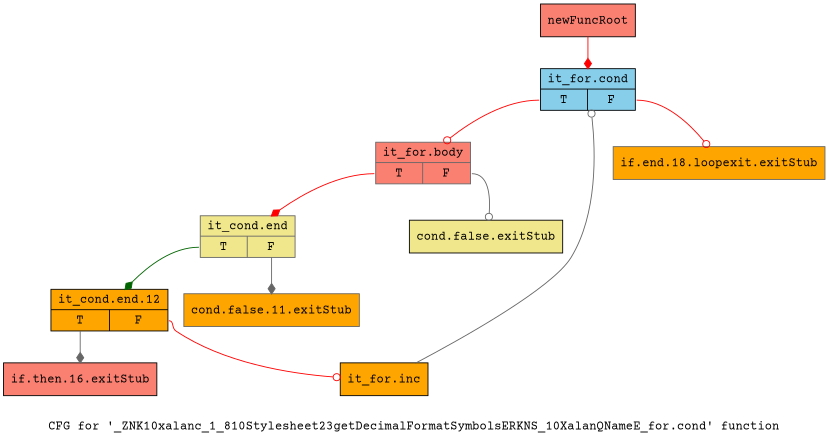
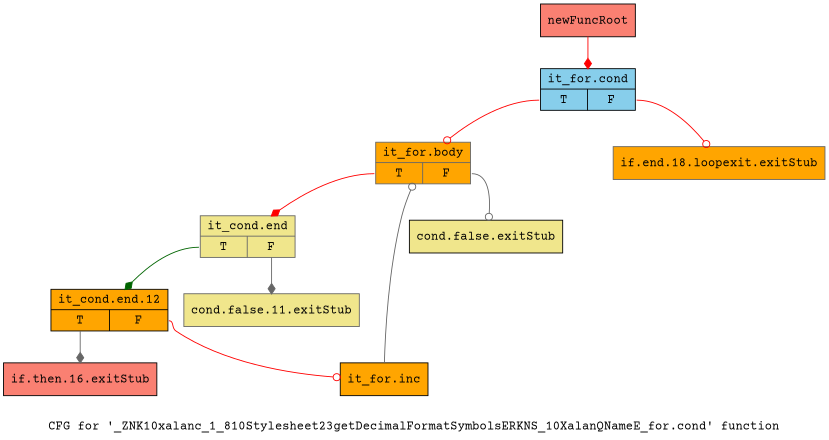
node "it_for.body": fillcolor salmon -> orange
edge "it_for.inc" -> "it_for.cond": now "it_for.inc" -> "it_for.body"
node "cond.false.11.exitStub": fillcolor orange -> khaki
